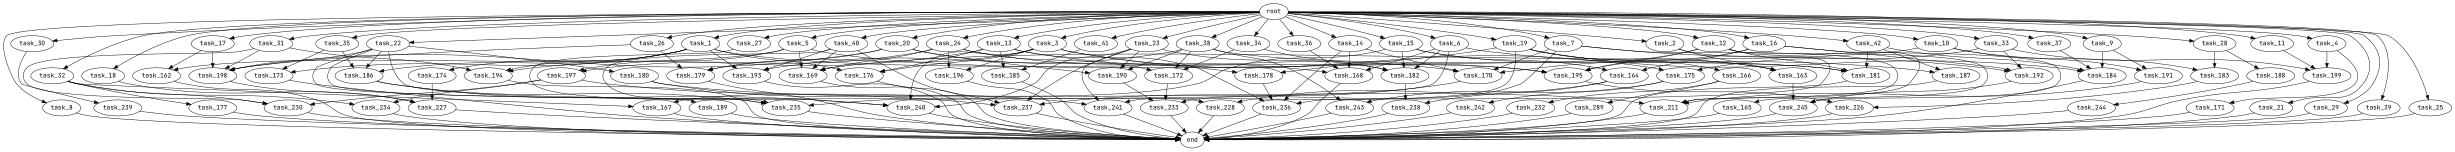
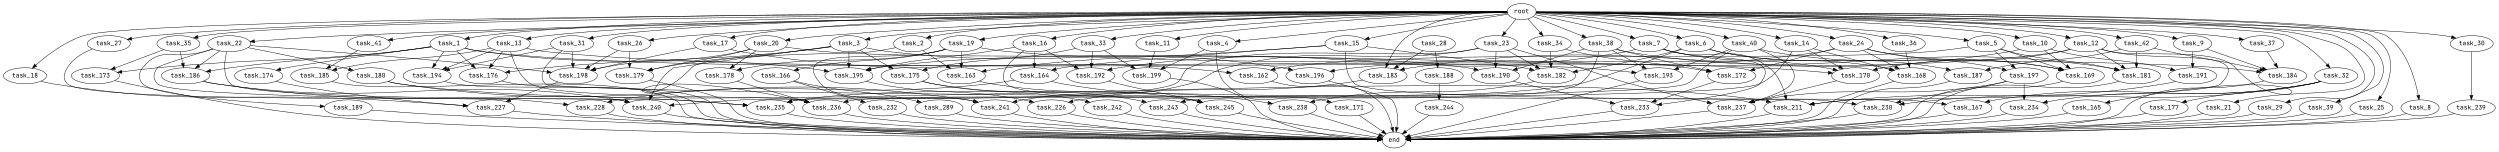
edge "root" -> "task_28": now "root" -> "task_183"
